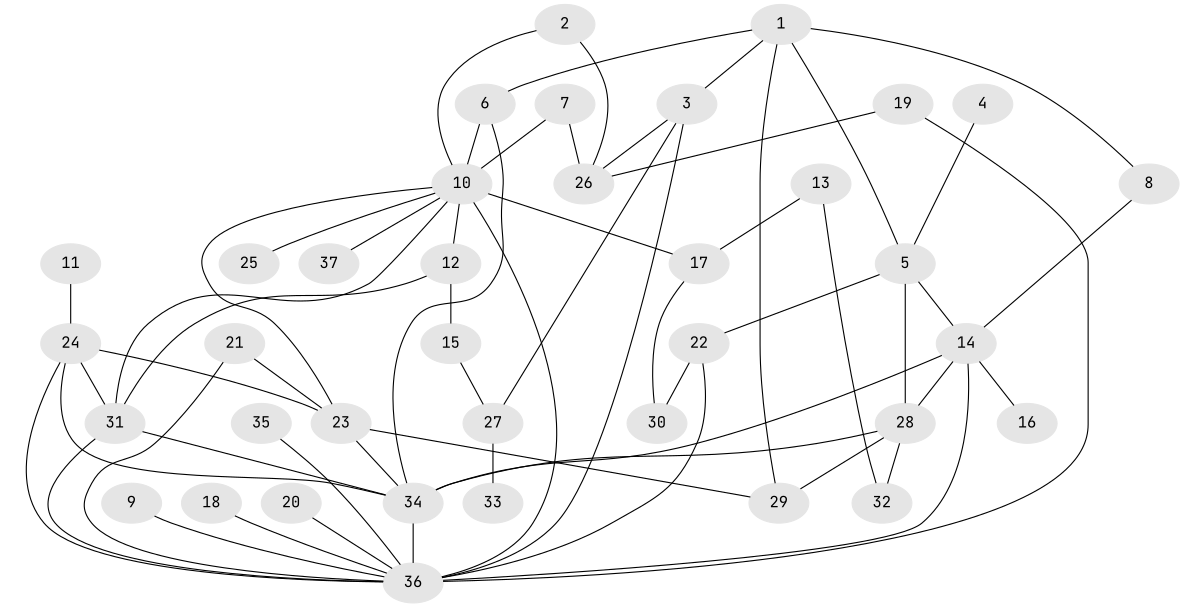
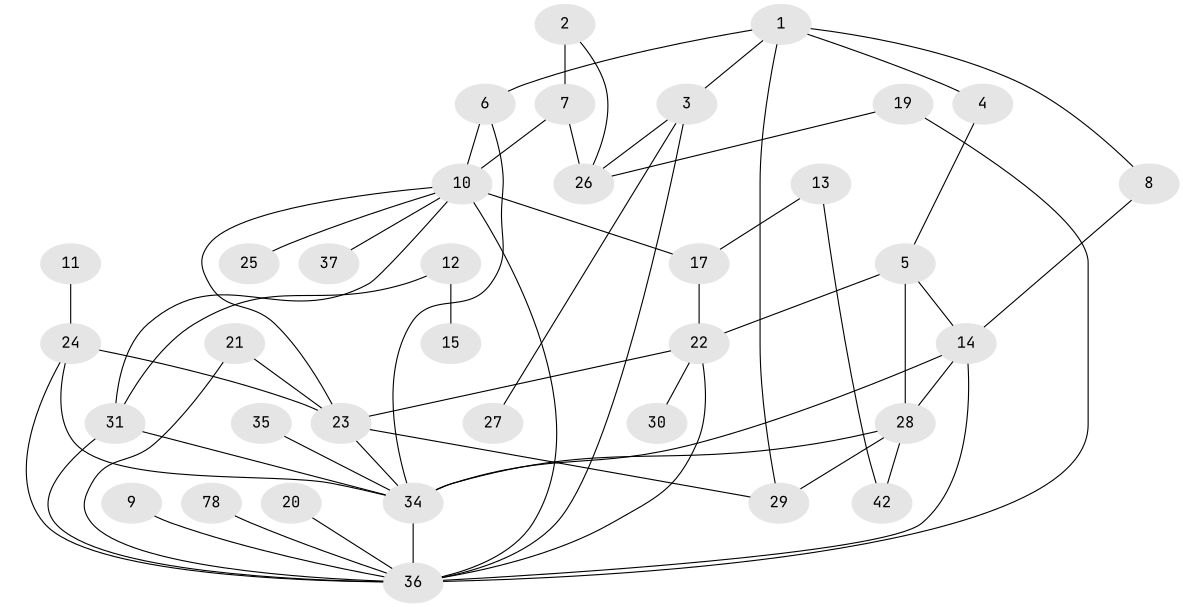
edge "2" -- "10": now "2" -- "7"
edge "1" -- "5": now "1" -- "4"
edge "10" -- "12": removed
edge "17" -- "30": now "17" -- "22"
edge "22" -- "23": added
edge "24" -- "31": removed
edge "15" -- "27": removed
node "16": removed
edge "35" -- "36": now "35" -- "34"
node "18": label "18" -> "78"
node "33": removed
node "32": label "32" -> "42"
